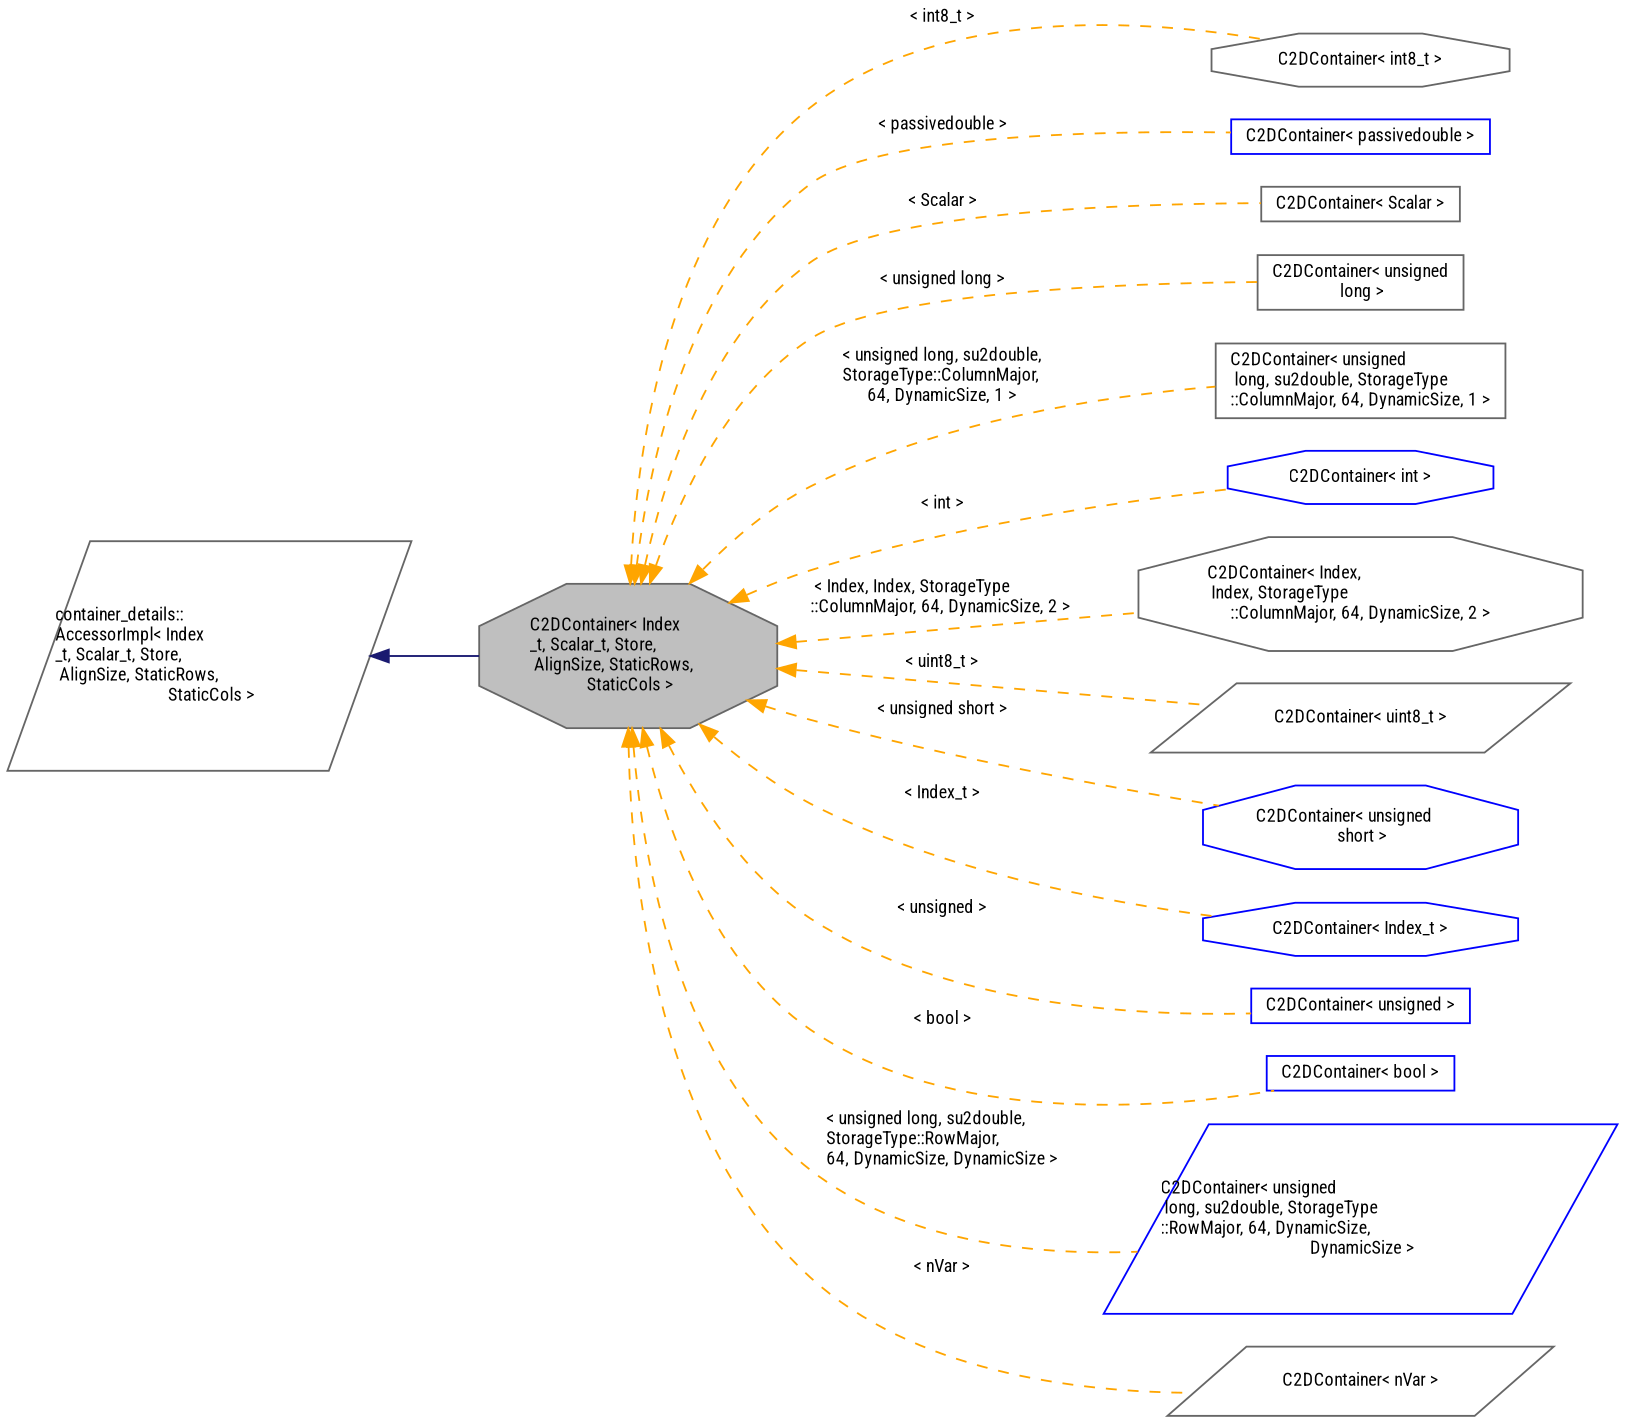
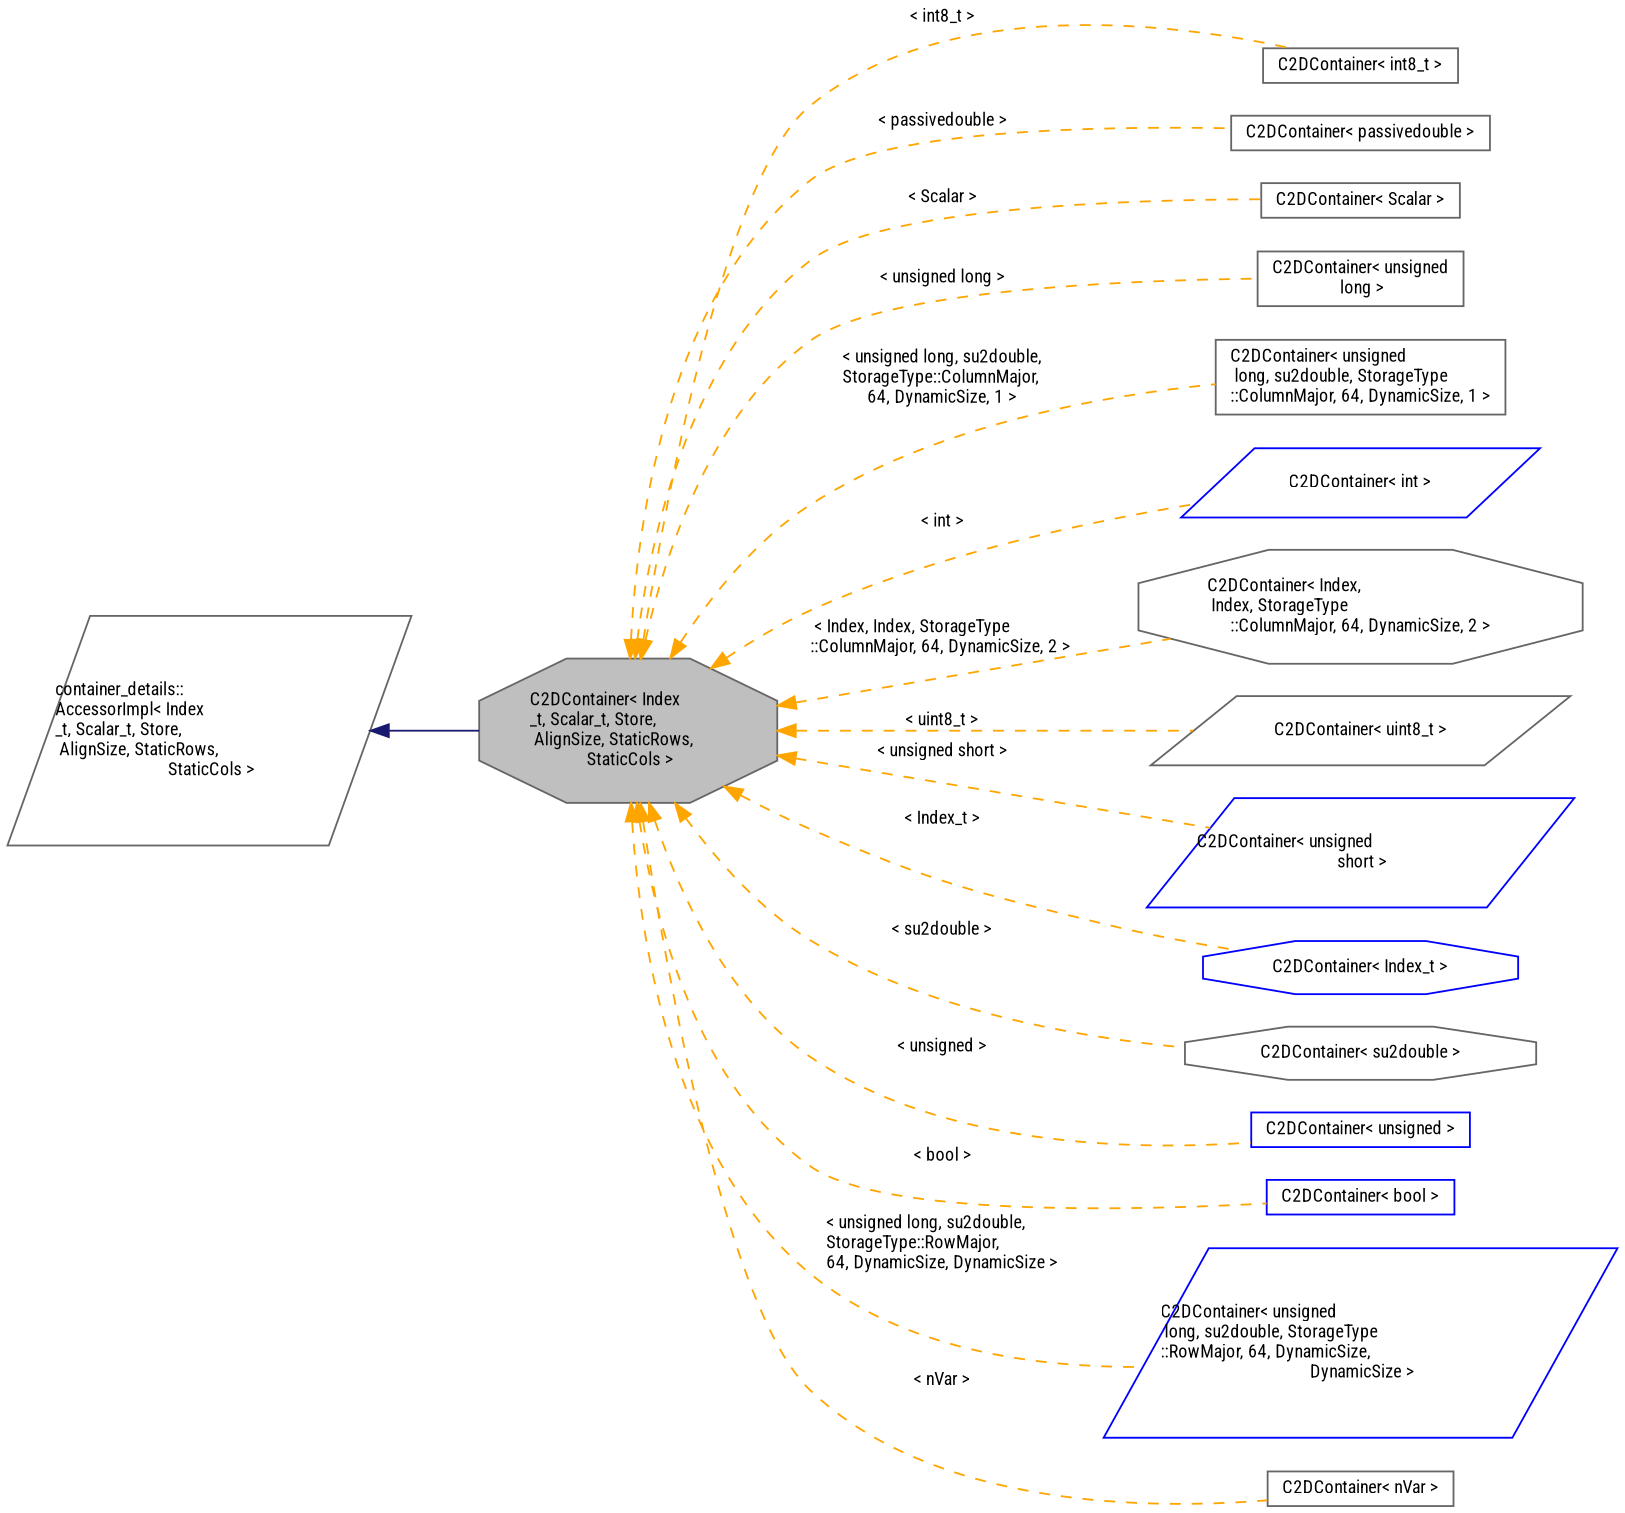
node "C2DContainer< int8_t >": shape octagon -> box
node "C2DContainer< passivedouble >": color blue -> gray40
node "C2DContainer< int >": shape octagon -> parallelogram
node "C2DContainer< unsigned short >": shape octagon -> parallelogram
node "C2DContainer< su2double >": added
node "C2DContainer< nVar >": shape parallelogram -> box
